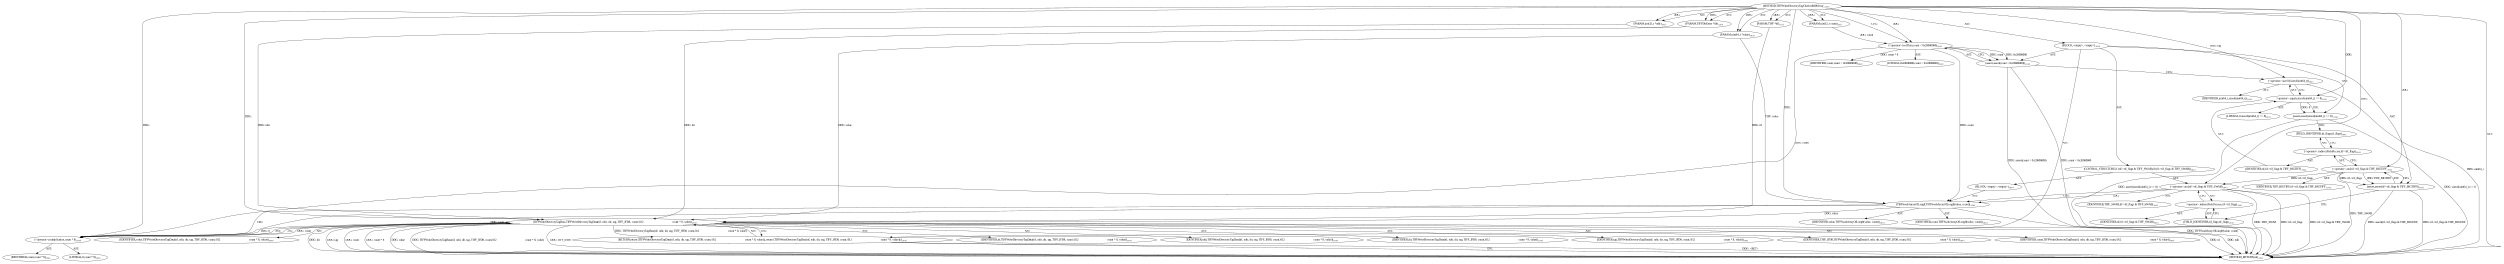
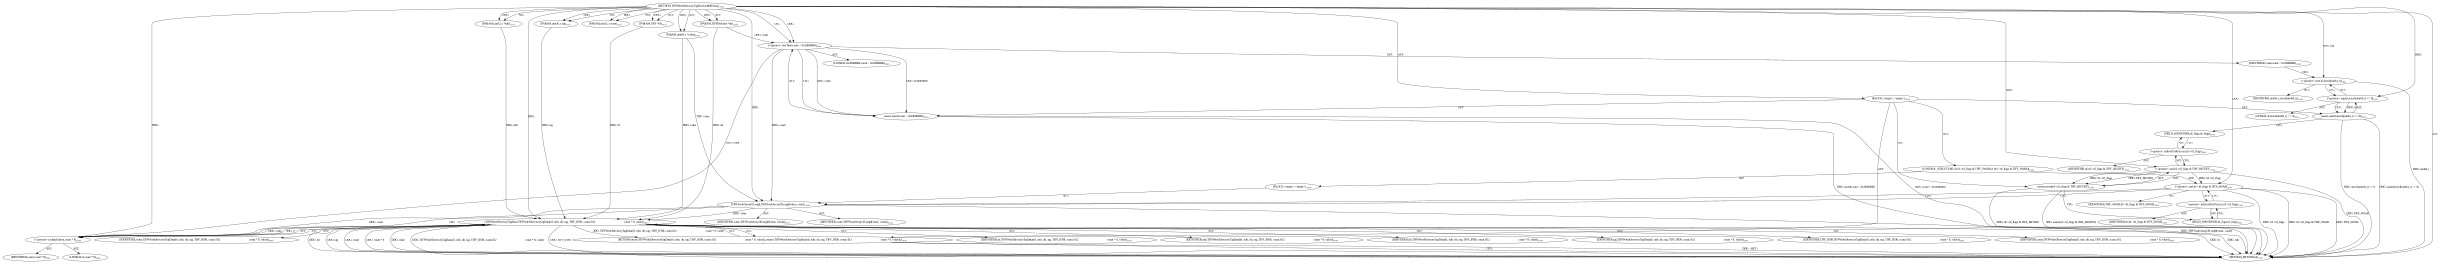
node "(PARAM,uint16_t tag)": added
edge "(PARAM,uint32_t count)" -> "(<operator>.lessThan,count < 0x20000000)": now "(PARAM,TIFFDirEntry *dir)" -> "(<operator>.lessThan,count < 0x20000000)"
edge "(<operator>.lessThan,count < 0x20000000)" -> "(IDENTIFIER,count,count < 0x20000000)": label "DDG: count * 8" -> "AST: "
edge "(assert,assert(count < 0x20000000))" -> "(<operator>.sizeOf,sizeof(uint64_t))": now "(IDENTIFIER,count,count < 0x20000000)" -> "(<operator>.sizeOf,sizeof(uint64_t))"
edge "(IDENTIFIER,tif,tif->tif_flags & TIFF_BIGTIFF)" -> "(<operator>.equals,sizeof(uint64_t) == 8)": now "(assert,assert(sizeof(uint64_t) == 8))" -> "(<operator>.equals,sizeof(uint64_t) == 8)"
node "(IDENTIFIER,TIFF_BIGTIFF,tif->tif_flags & TIFF_BIGTIFF)": removed
